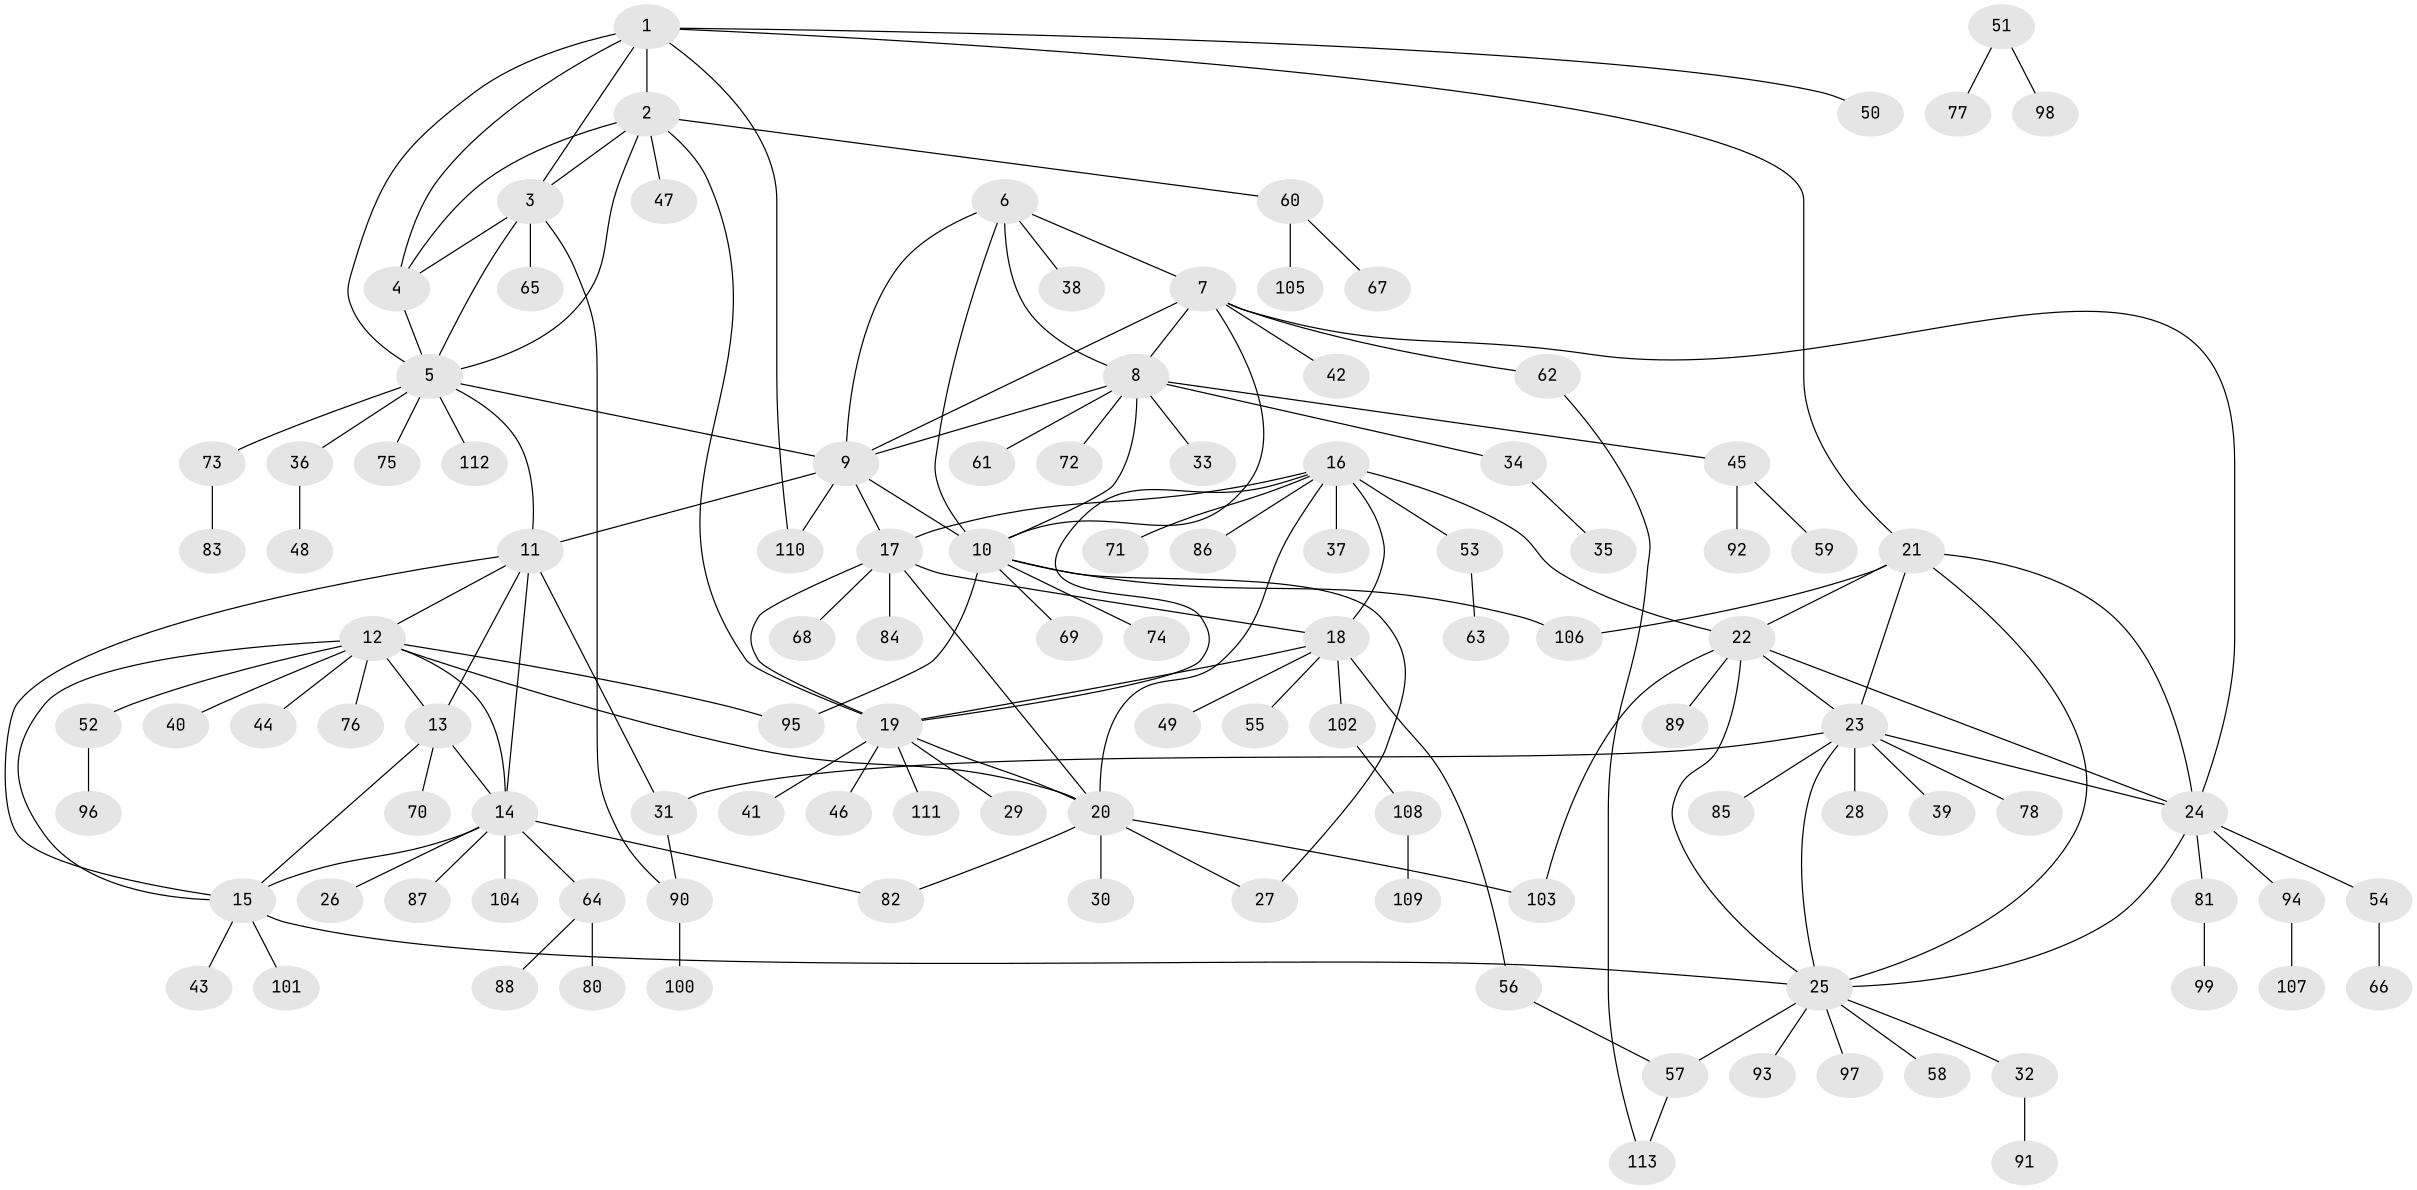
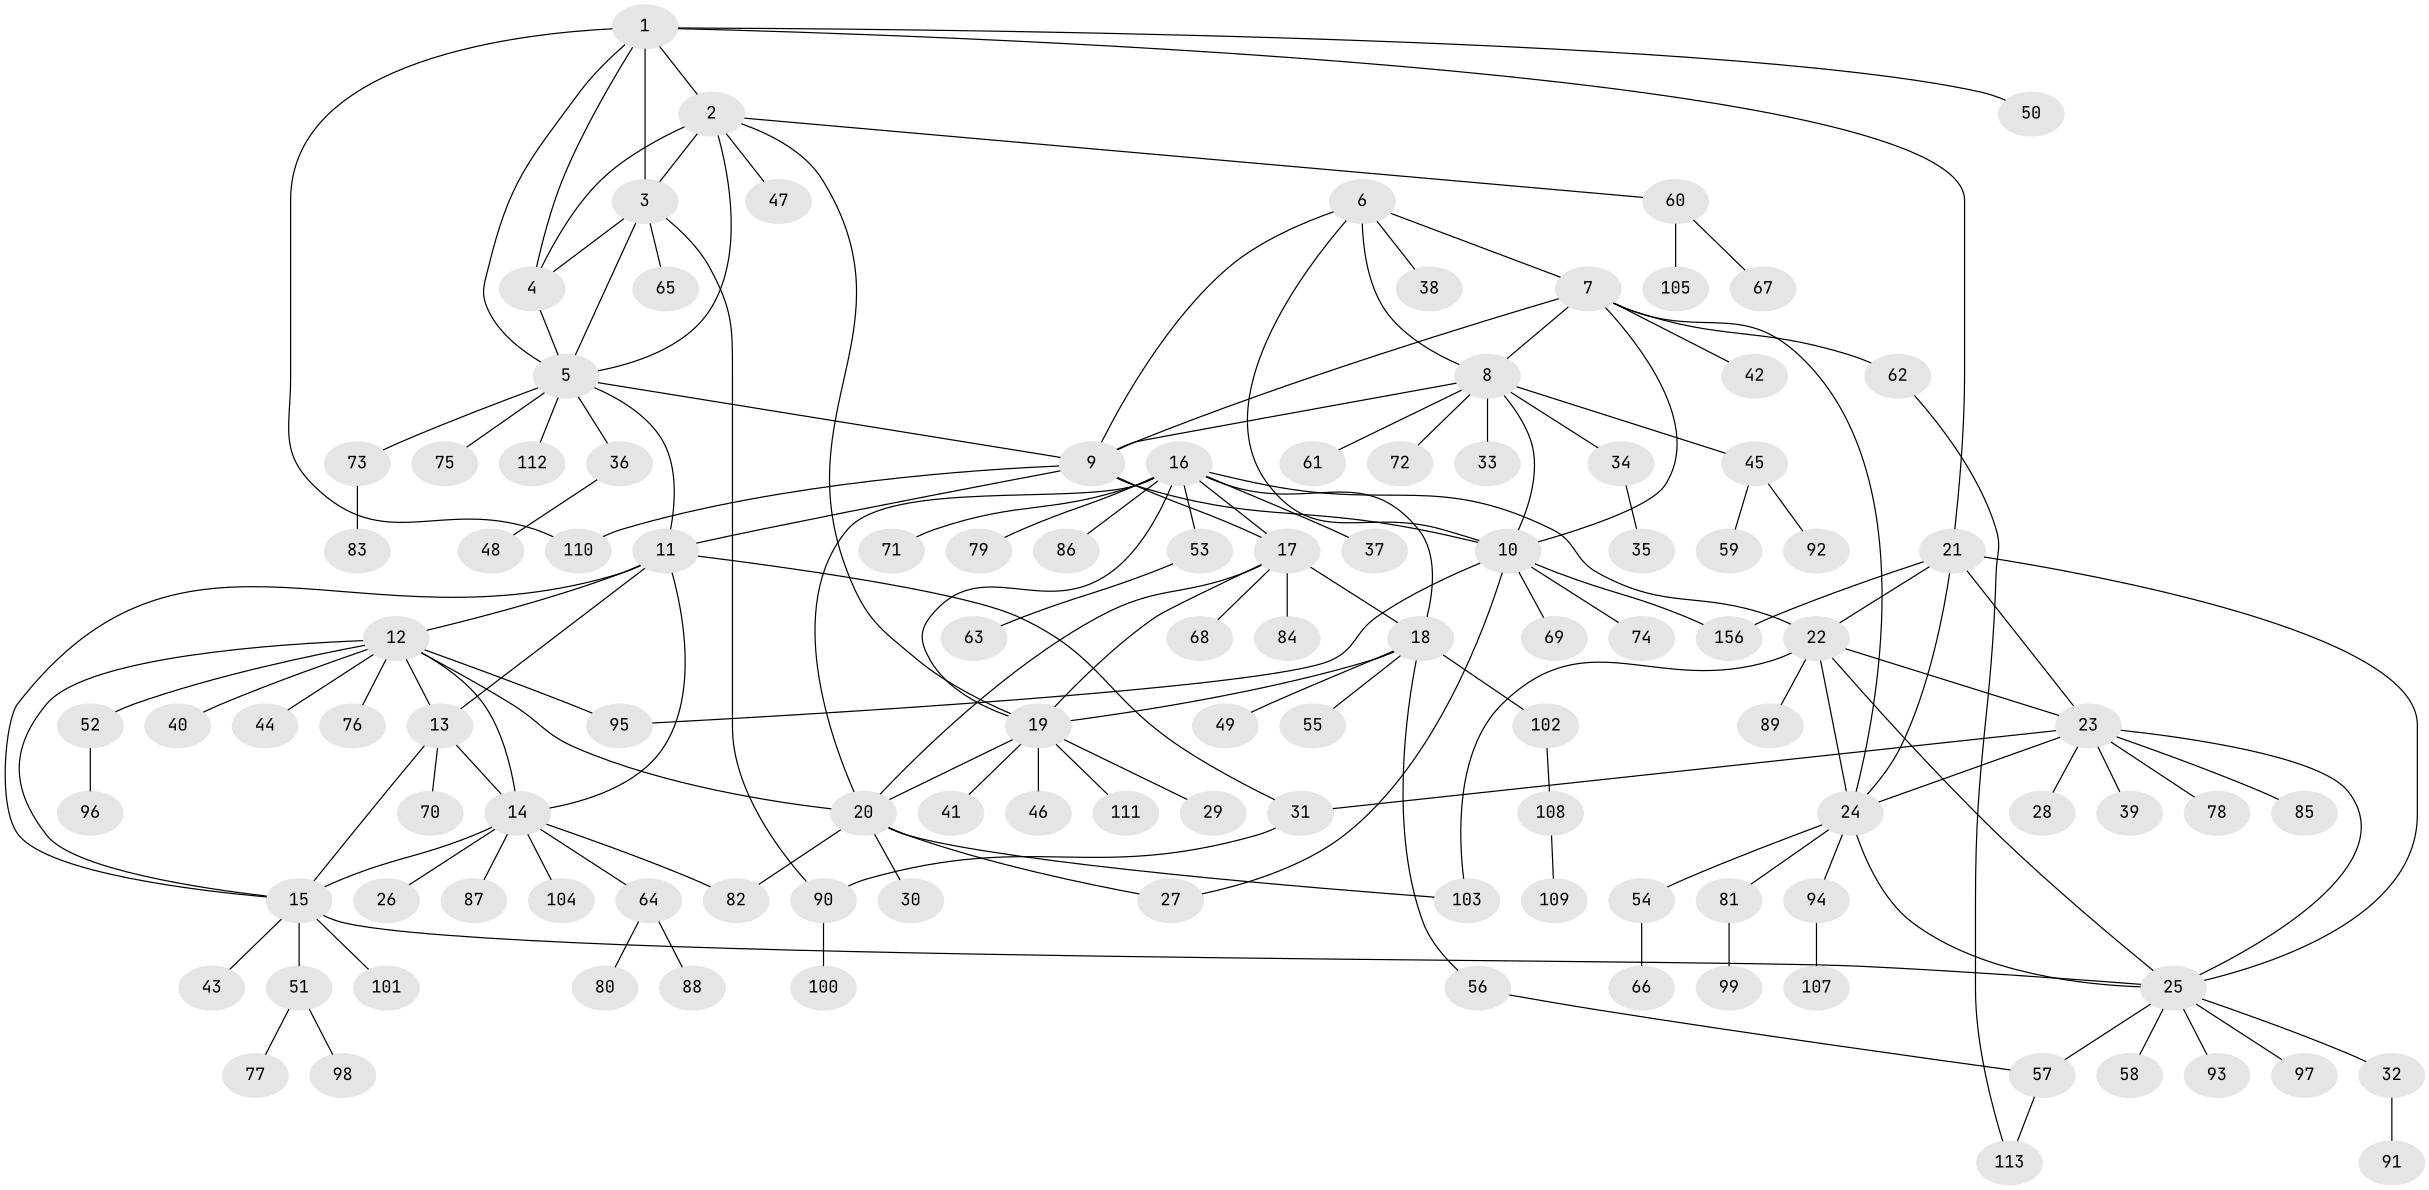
node "79": added
node "106": label "106" -> "156"
edge "15" -- "51": added
